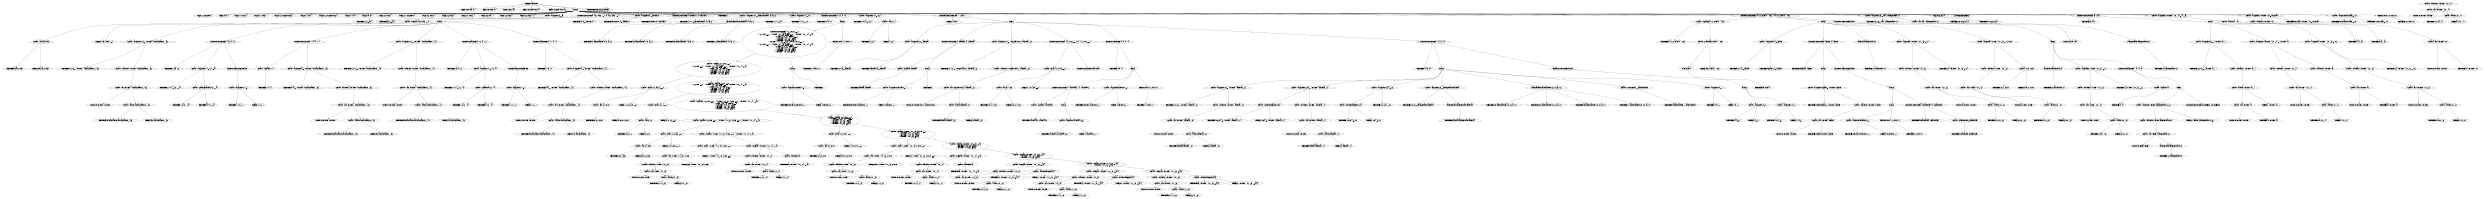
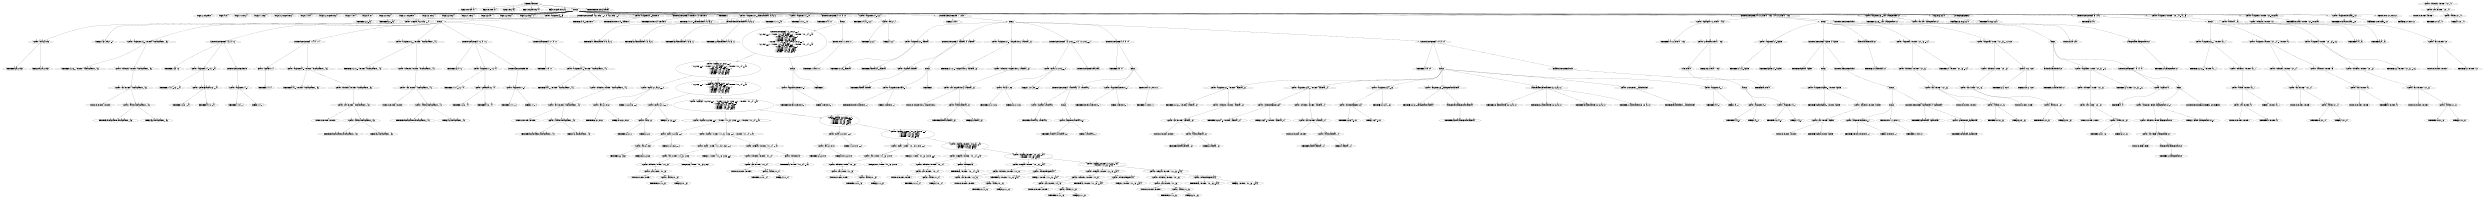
node "(IDENTIFIER,cache_break_freed,++cache_live_freed)": label "(IDENTIFIER,cache_break_freed,++cache_live_freed)" -> "(IDENTIFIER,cache_live_freed,++cache_live_freed)"
